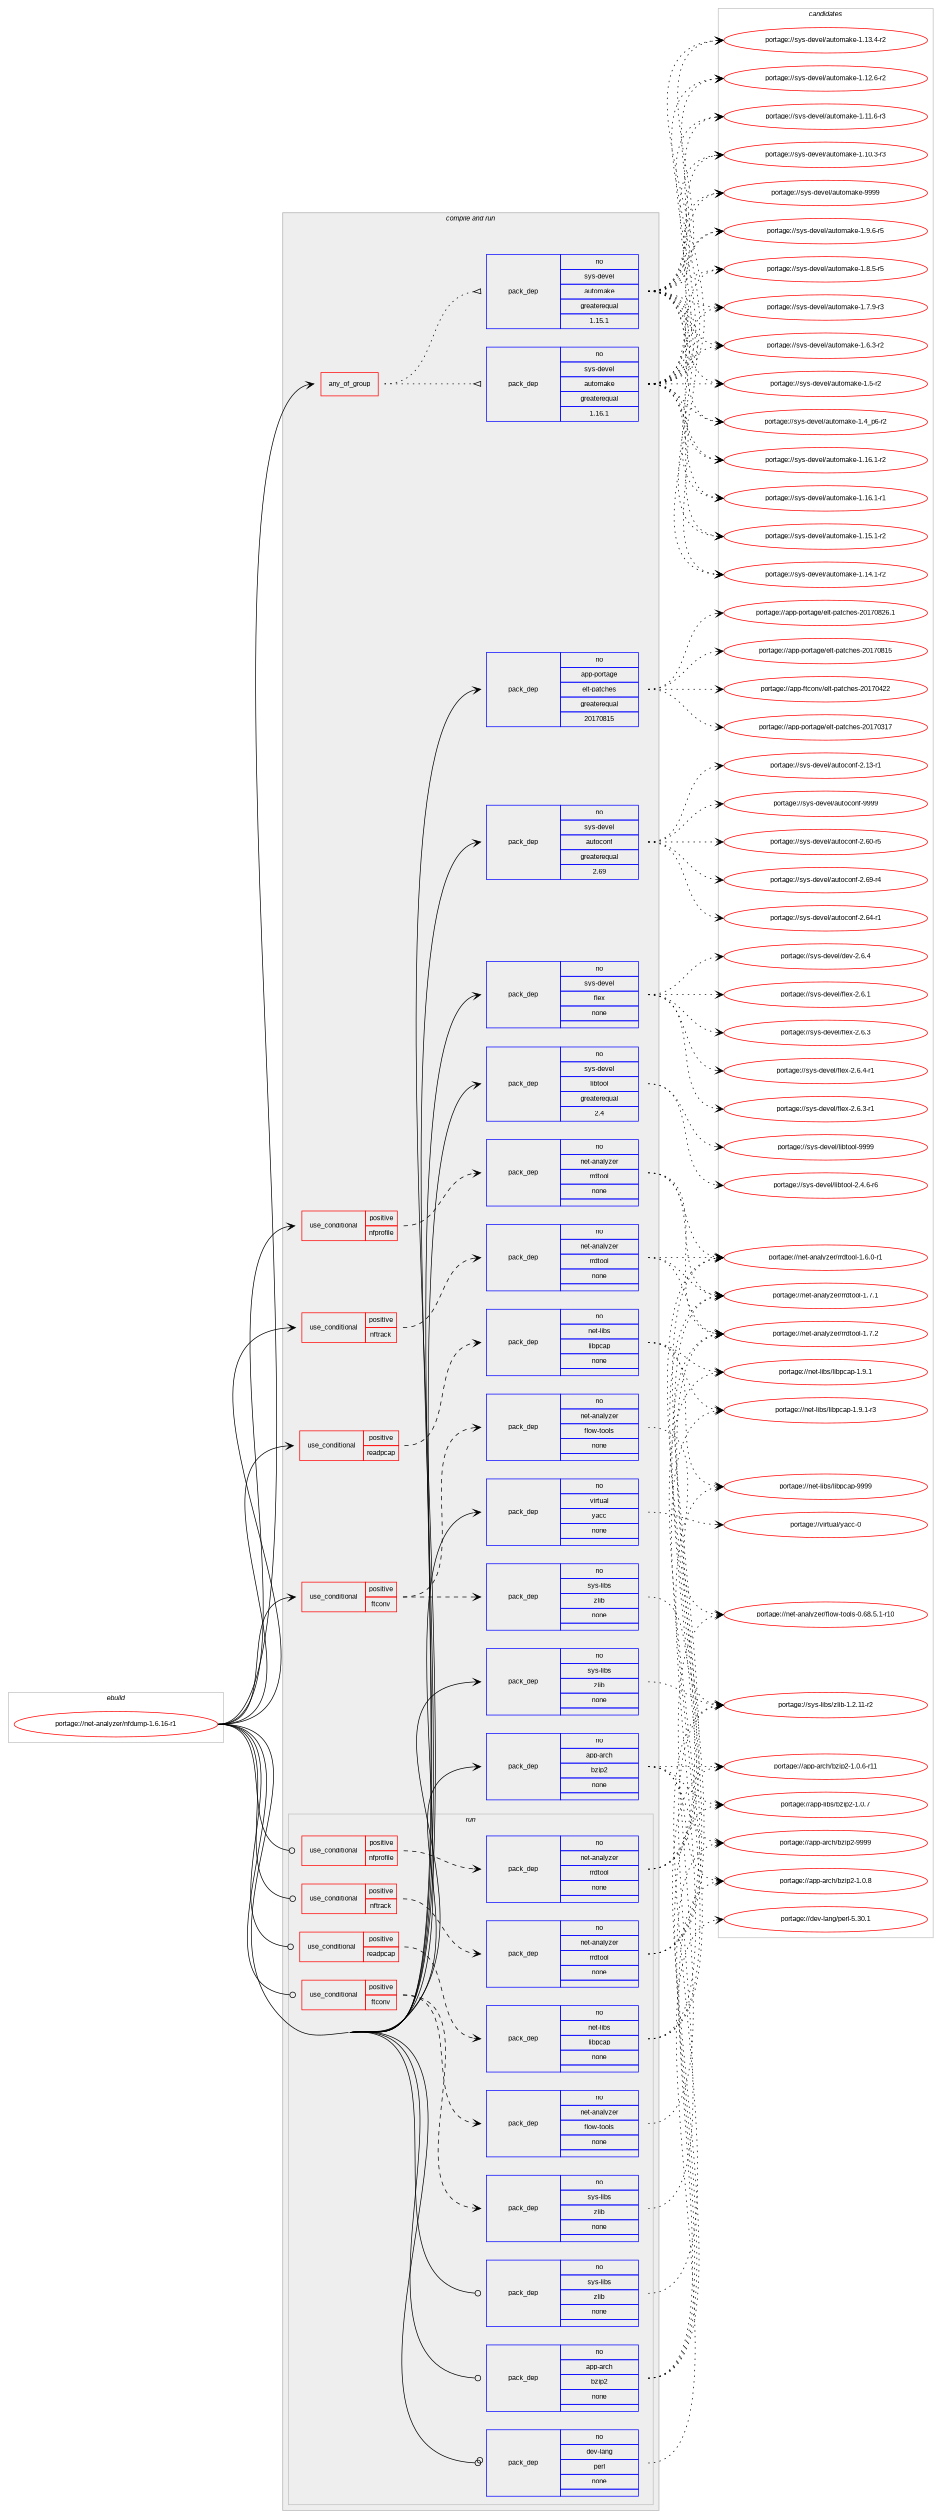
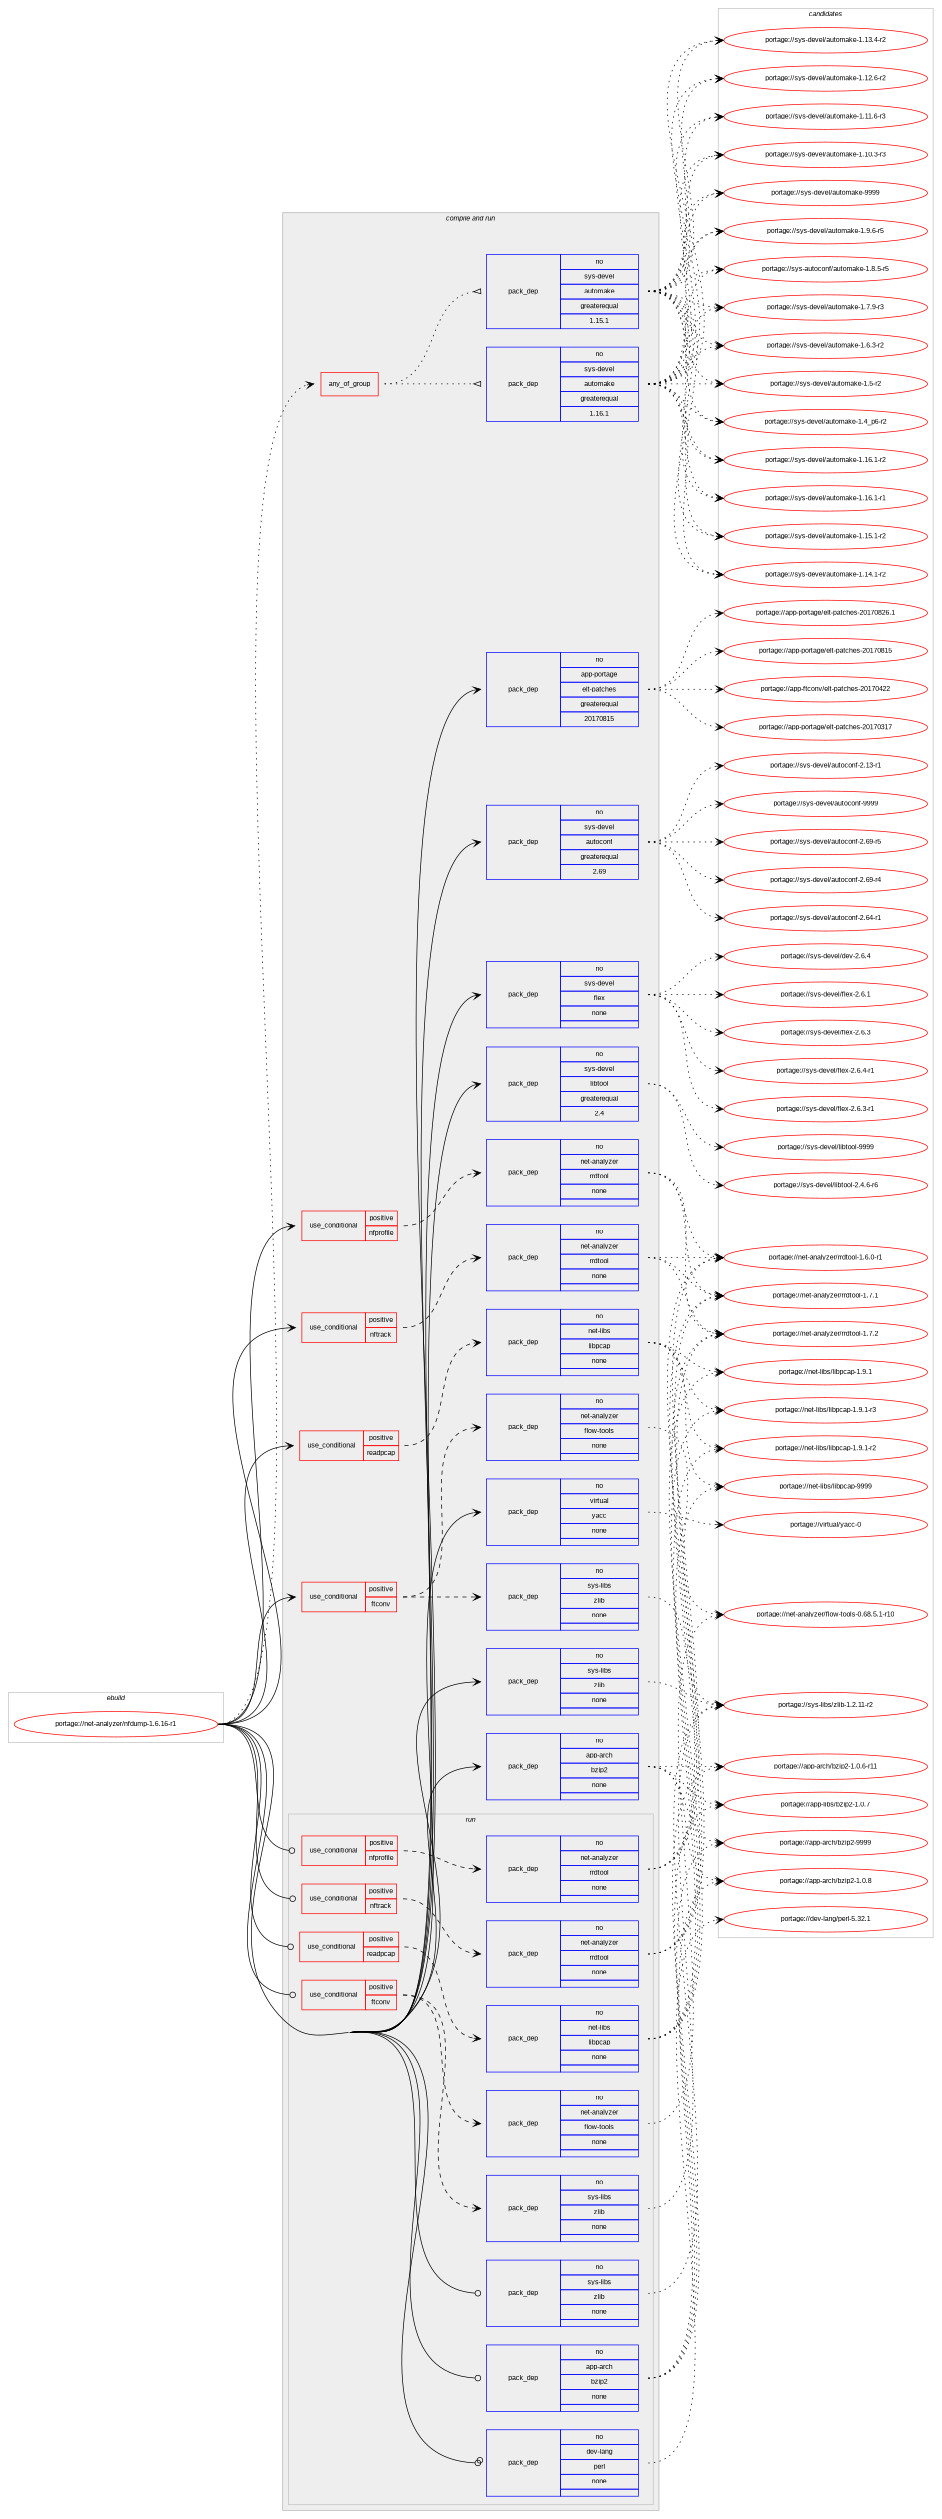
node "portage://sys-devel/automake-1.8.5-r5": label "portage://sys-devel/automake-1.8.5-r5" -> "portage://sys-autoconf/automake-1.8.5-r5"
node "portage://sys-devel/autoconf-2.60-r5": label "portage://sys-devel/autoconf-2.60-r5" -> "portage://sys-devel/autoconf-2.69-r5"
edge "portage://net-analyzer/nfdump-1.6.16-r1" -> "any_of_group": style solid -> dotted
node "portage://net-libs/libpcap-1.9.1-r2": added
node "portage://dev-lang/perl-5.30.1": label "portage://dev-lang/perl-5.30.1" -> "portage://dev-lang/perl-5.32.1"
